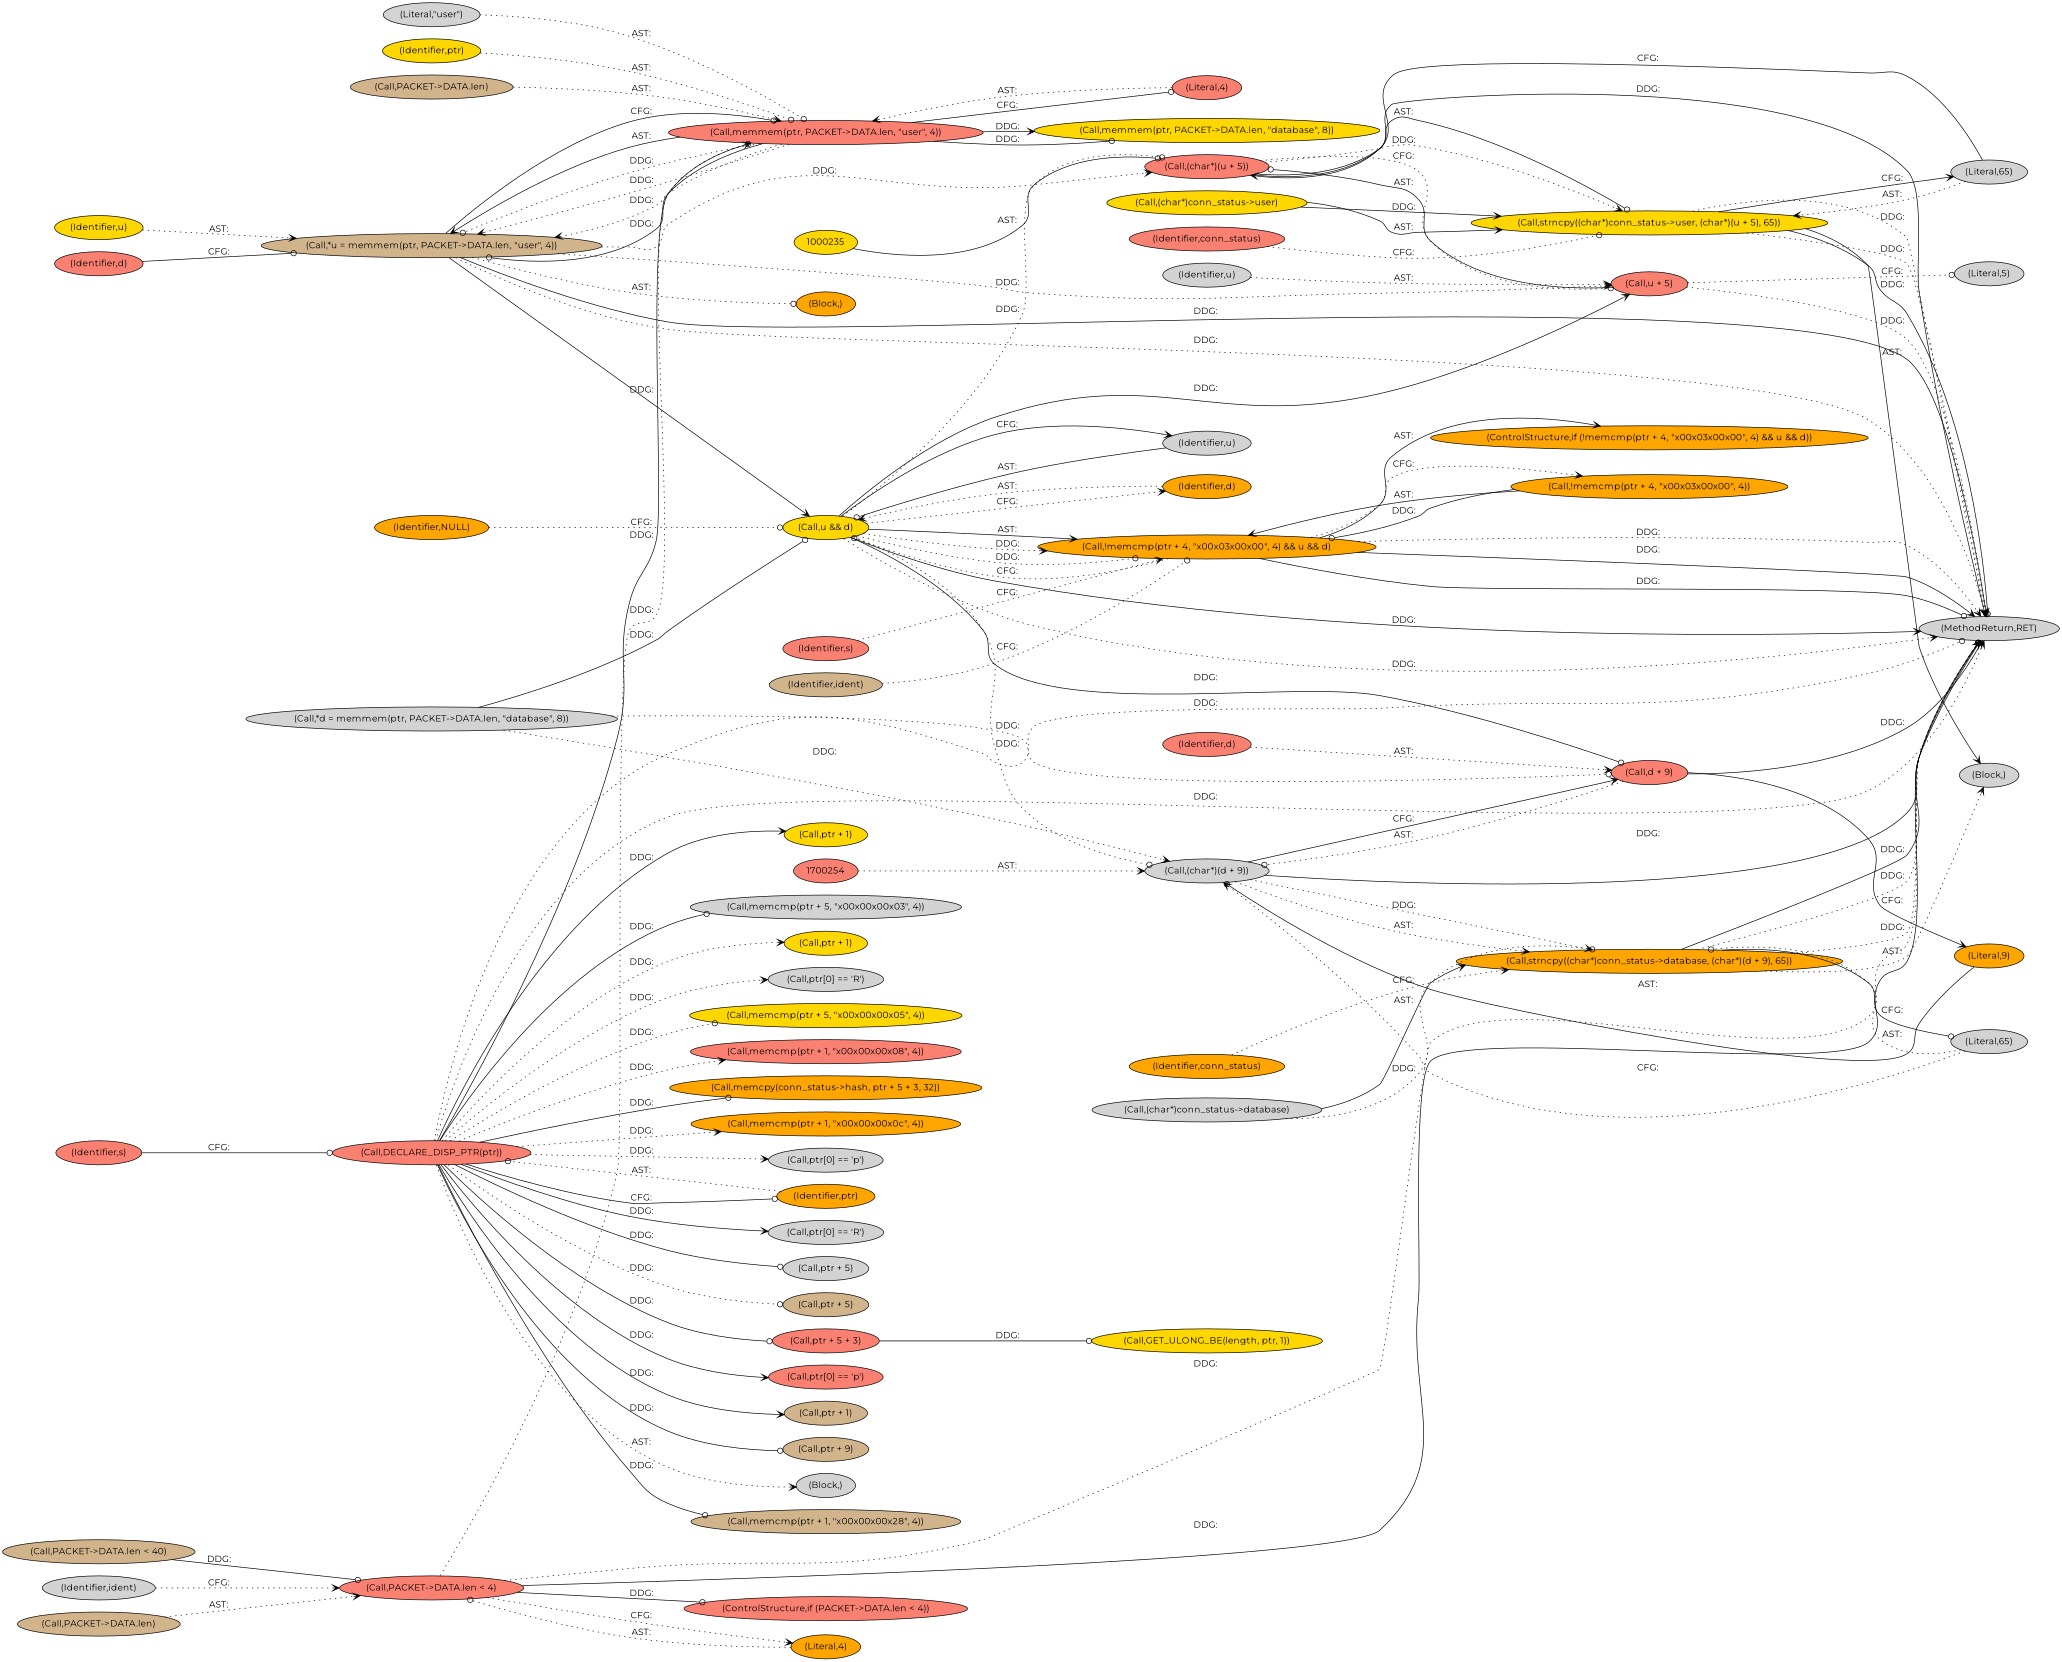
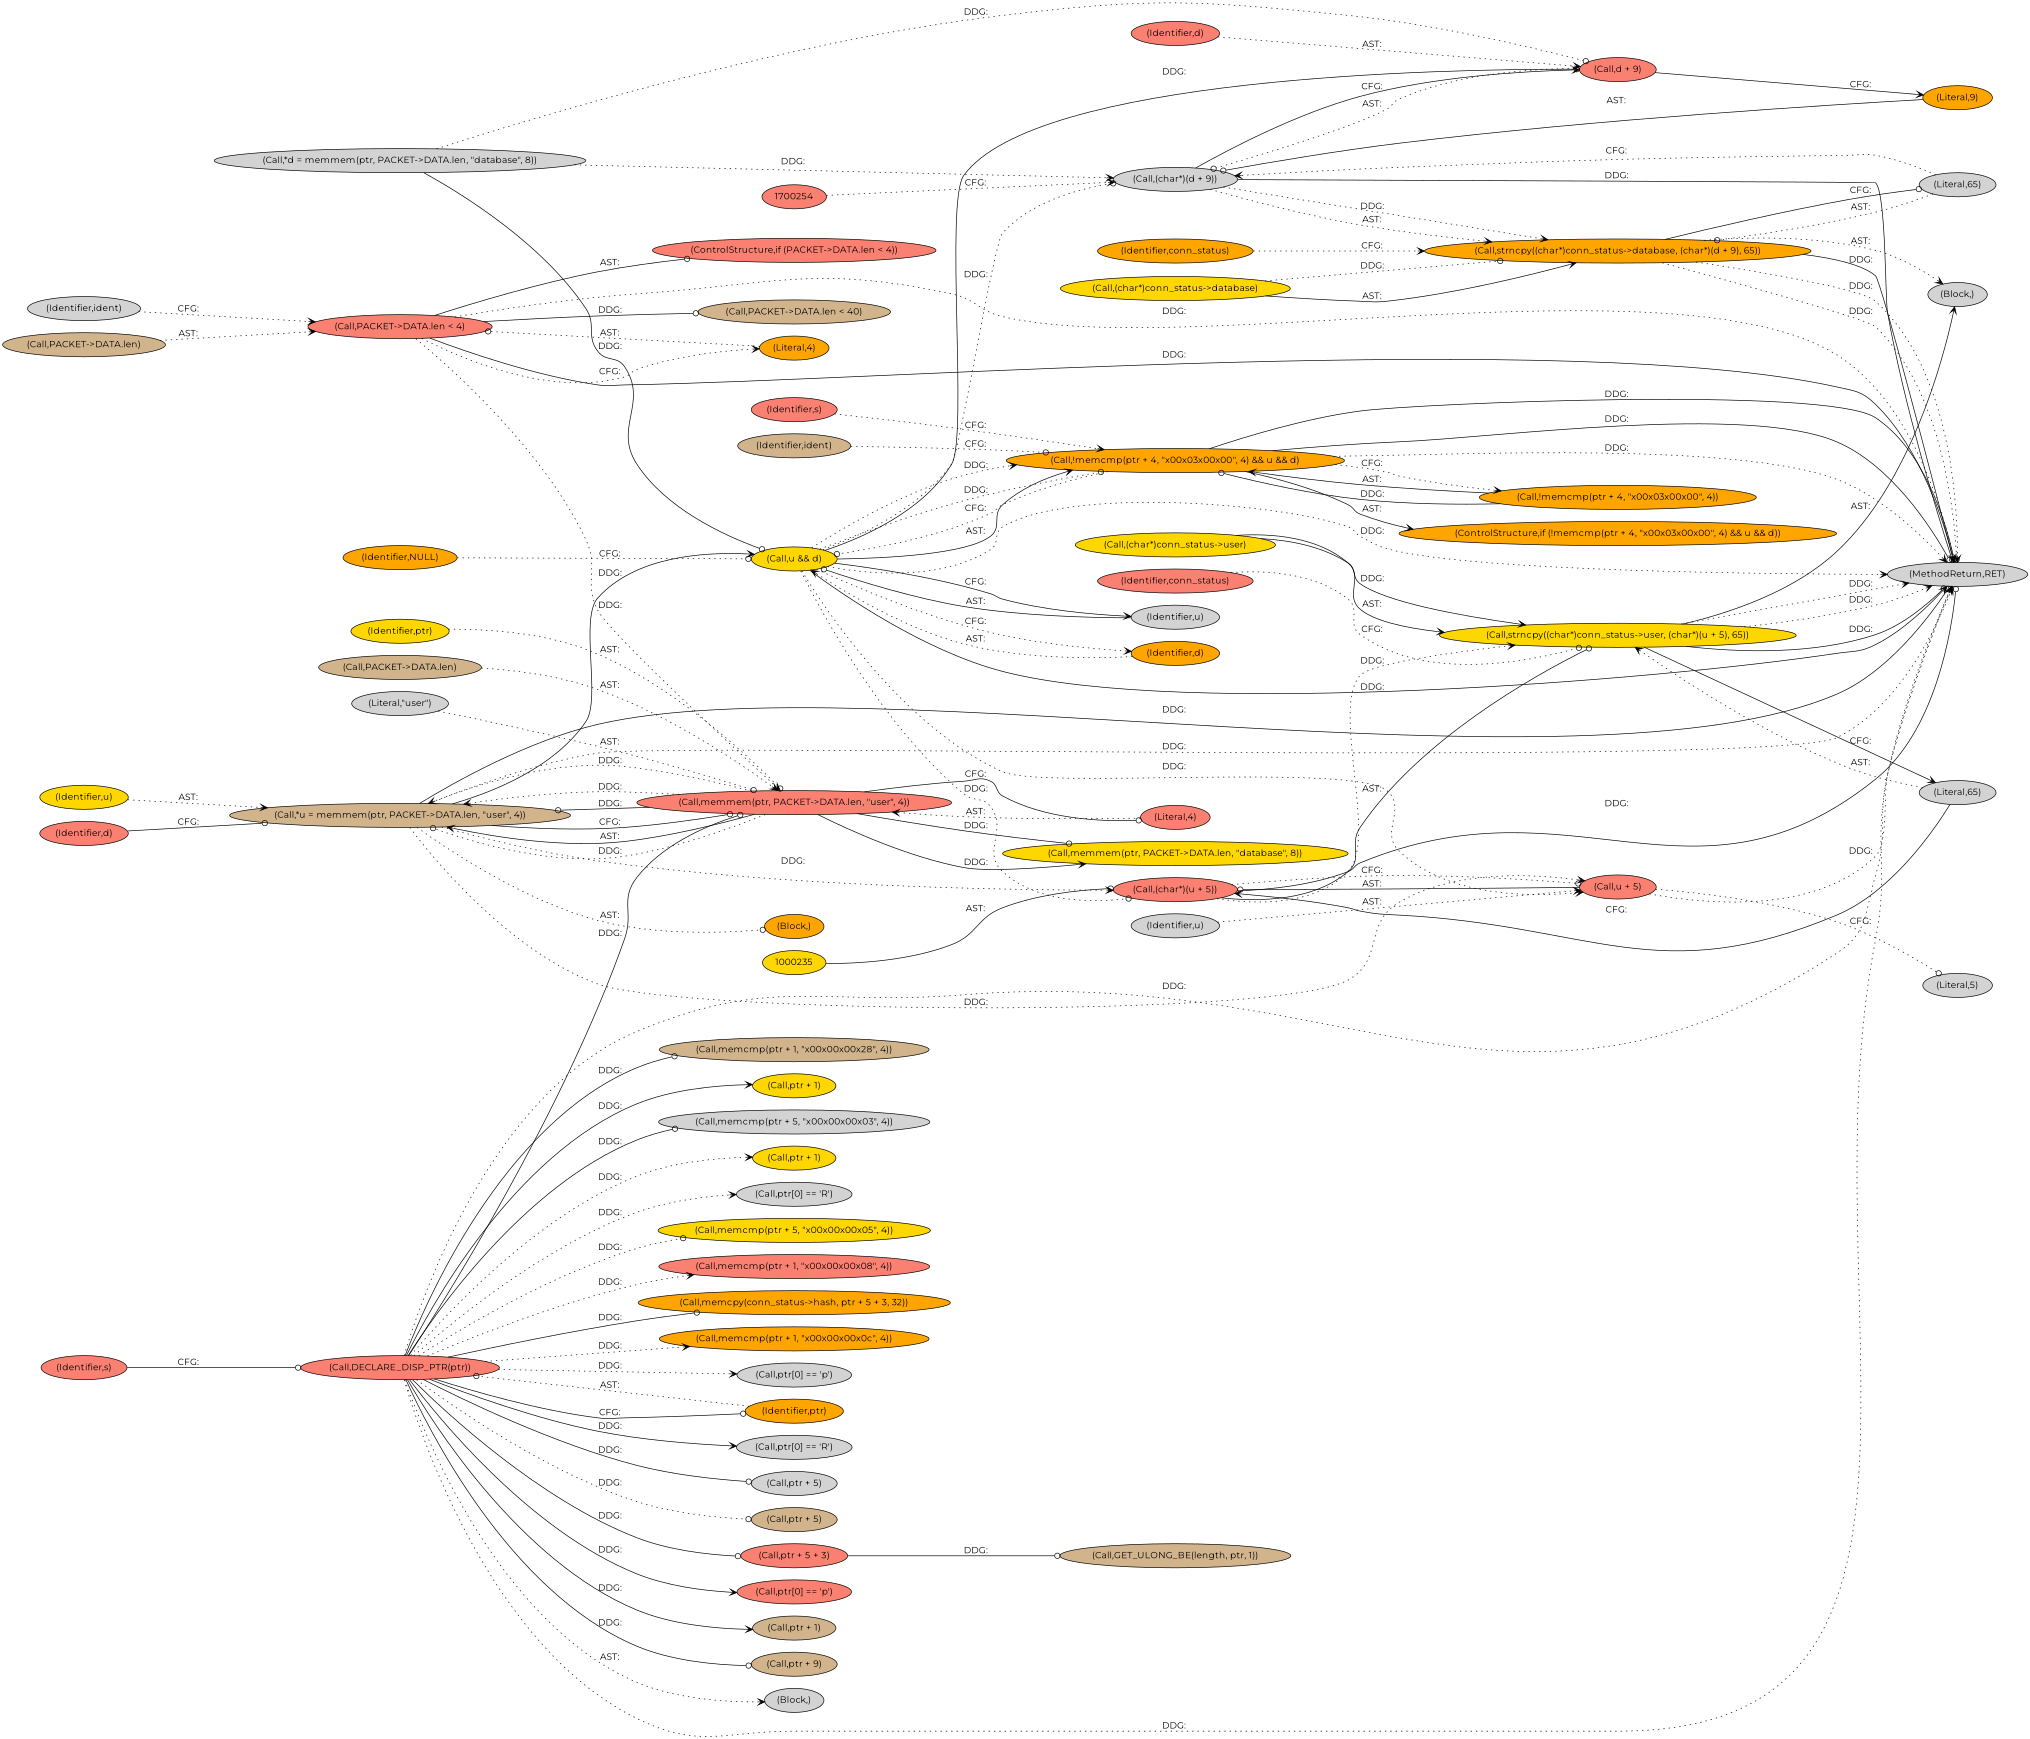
edge "(Call,(char*)(u + 5))" -> "(MethodReturn,RET)": arrowhead vee -> odot
edge "(Call,u && d)" -> "(Call,u + 5)": style solid -> dotted
edge "(Call,d + 9)" -> "(MethodReturn,RET)": removed, label "DDG:"
edge "1700254" -> "(Call,(char*)(d + 9))": label "AST: " -> "CFG: "
node "(Call,(char*)conn_status->database)": fillcolor lightgrey -> gold
node "(Call,GET_ULONG_BE(length, ptr, 1))": fillcolor gold -> tan
edge "(Call,PACKET->DATA.len < 40)" -> "(Call,PACKET->DATA.len < 4)": reversed
edge "(Call,PACKET->DATA.len < 4)" -> "(ControlStructure,if (PACKET->DATA.len < 4))": label "DDG: " -> "AST: "
